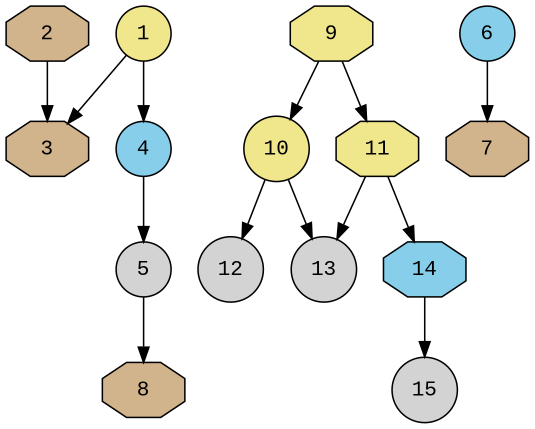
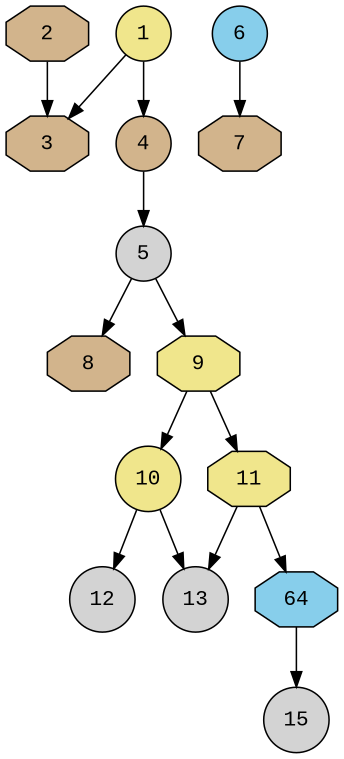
node "4": fillcolor skyblue -> tan
node "14": label "14" -> "64"
edge "5" -> "9": added
